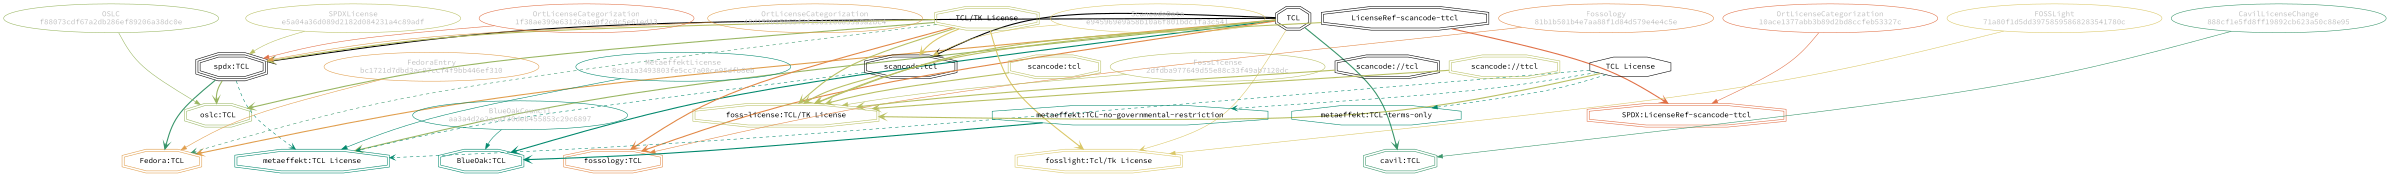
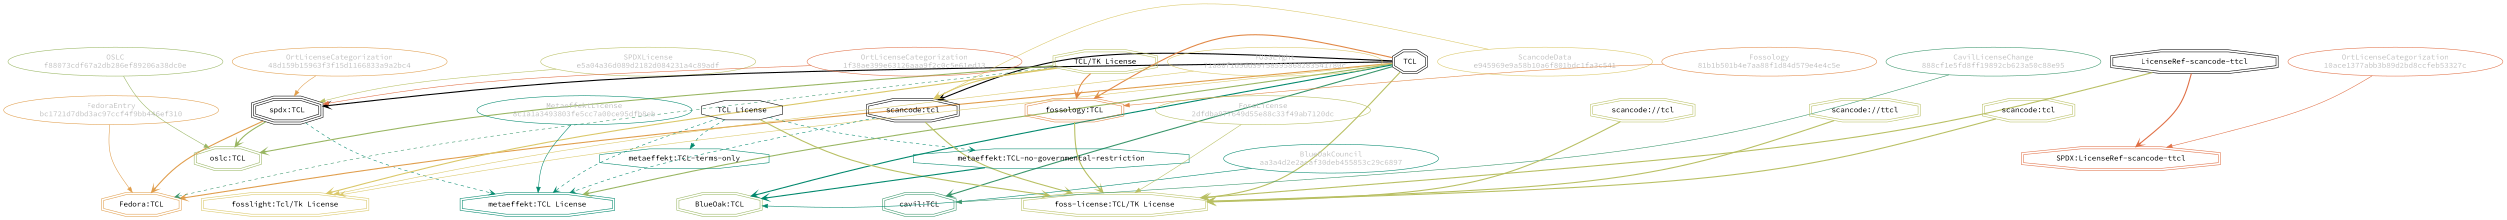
edge "TCL/TK License" -> "spdx:TCL": removed
edge "TCL/TK License" -> "foss-license:TCL/TK License": now "fossology:TCL" -> "foss-license:TCL/TK License"
node "scancode://tcl": color black -> #b8bf62
edge "spdx:TCL" -> "Fedora:TCL": color #379469 -> #e09d4b
node "BlueOak:TCL": color #00876c -> #98b561
